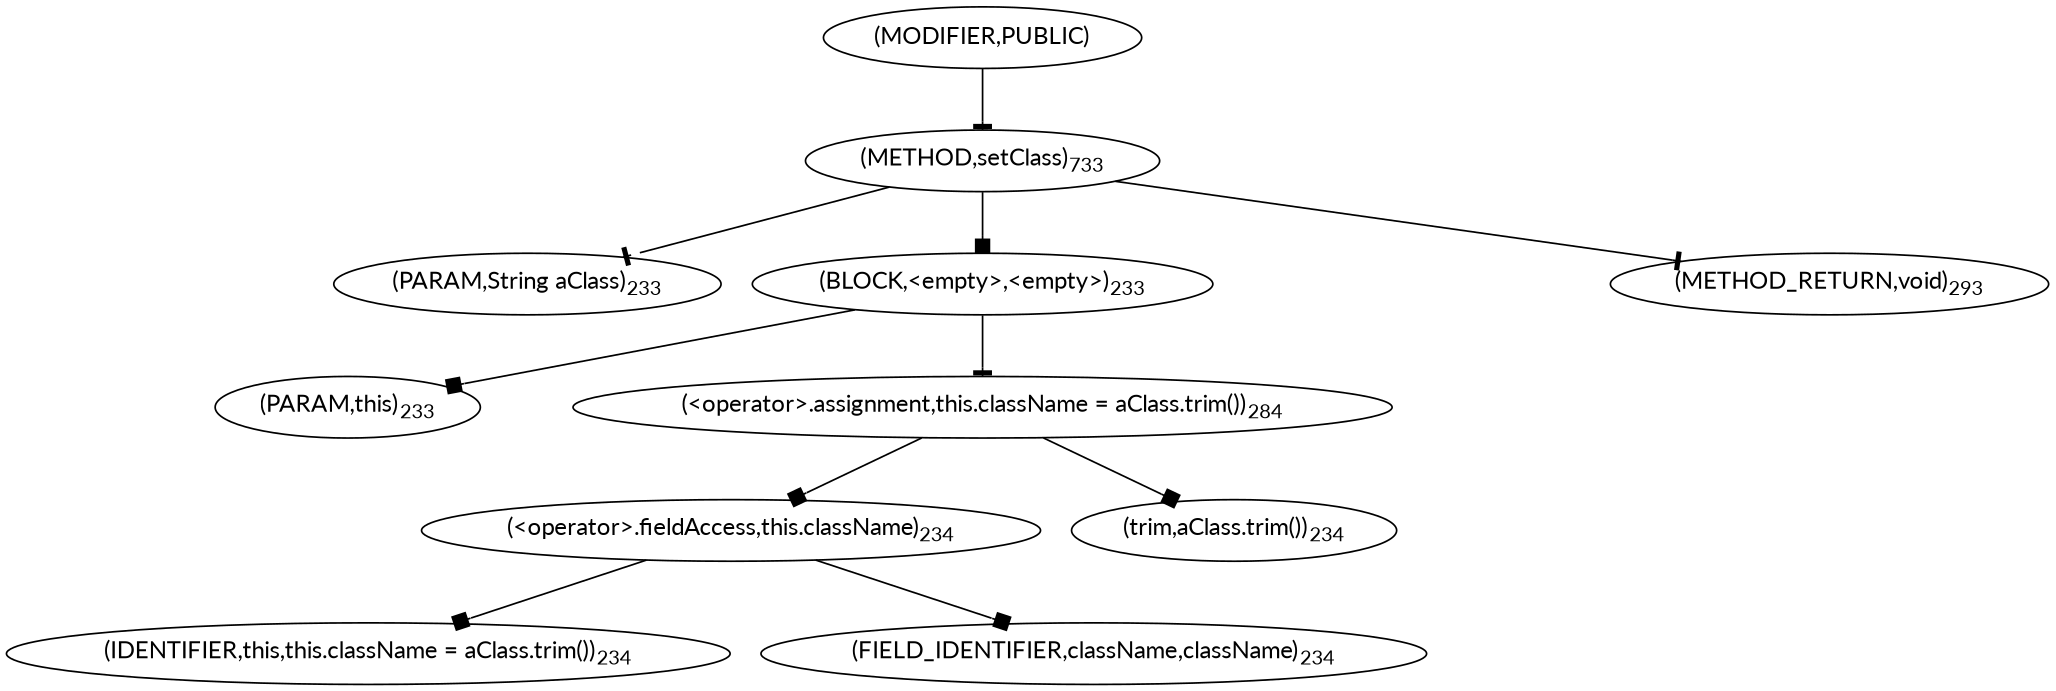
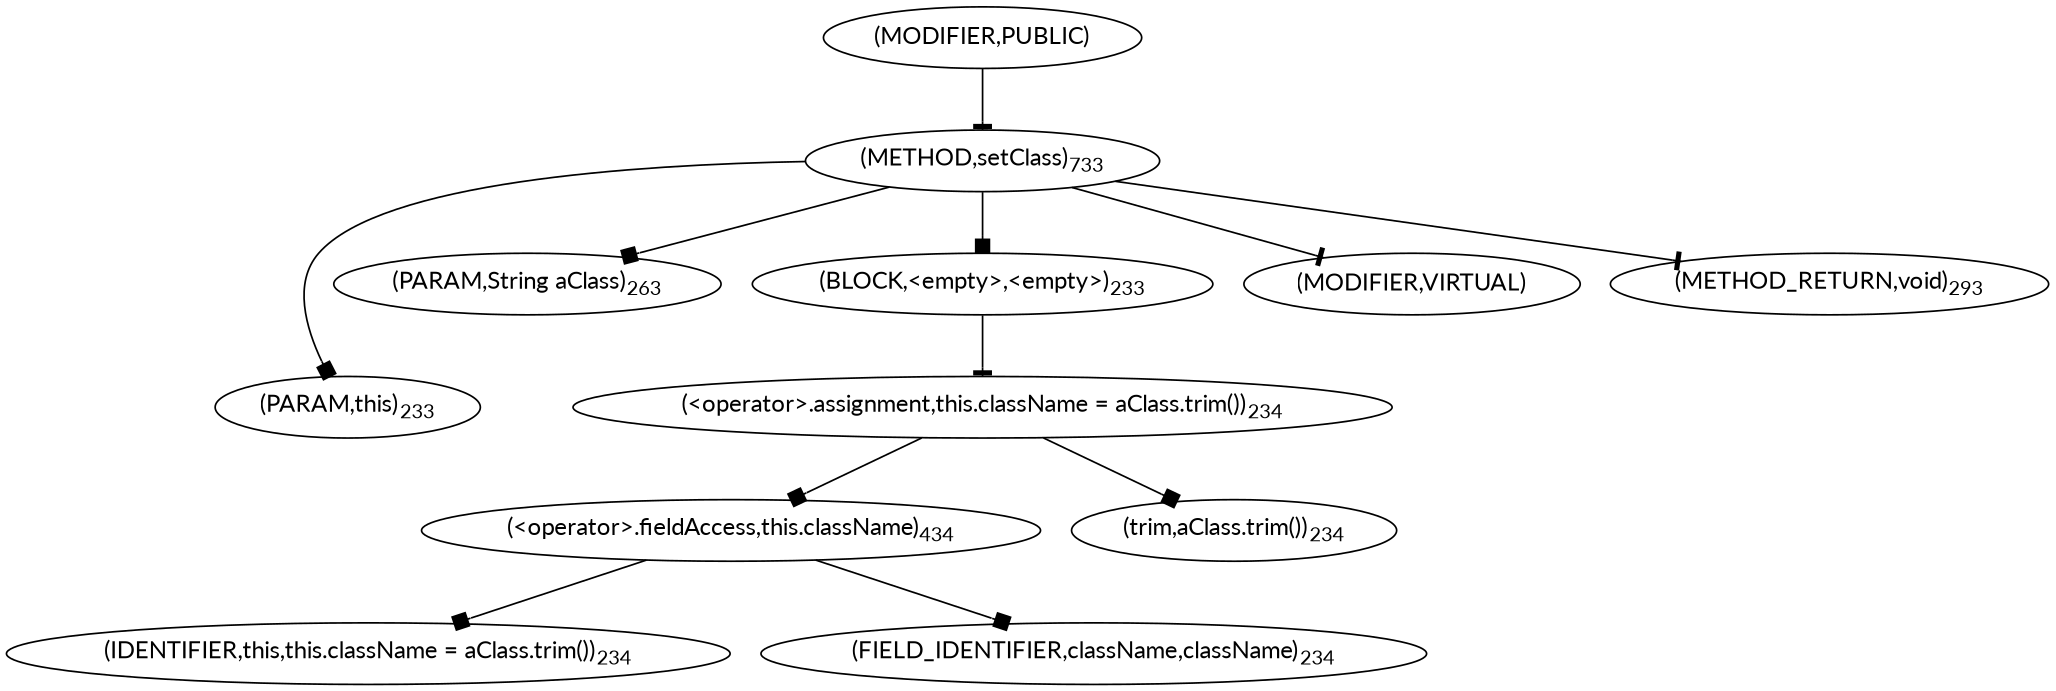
edge "(METHOD,setClass)" -> "(PARAM,String aClass)": arrowhead tee -> box
node "(PARAM,String aClass)": text "233" -> "263"
node "(MODIFIER,VIRTUAL)": added
edge "(BLOCK,<empty>,<empty>)" -> "(PARAM,this)": now "(METHOD,setClass)" -> "(PARAM,this)"
node "(<operator>.assignment,this.className = aClass.trim())": text "284" -> "234"
node "(<operator>.fieldAccess,this.className)": text "234" -> "434"
